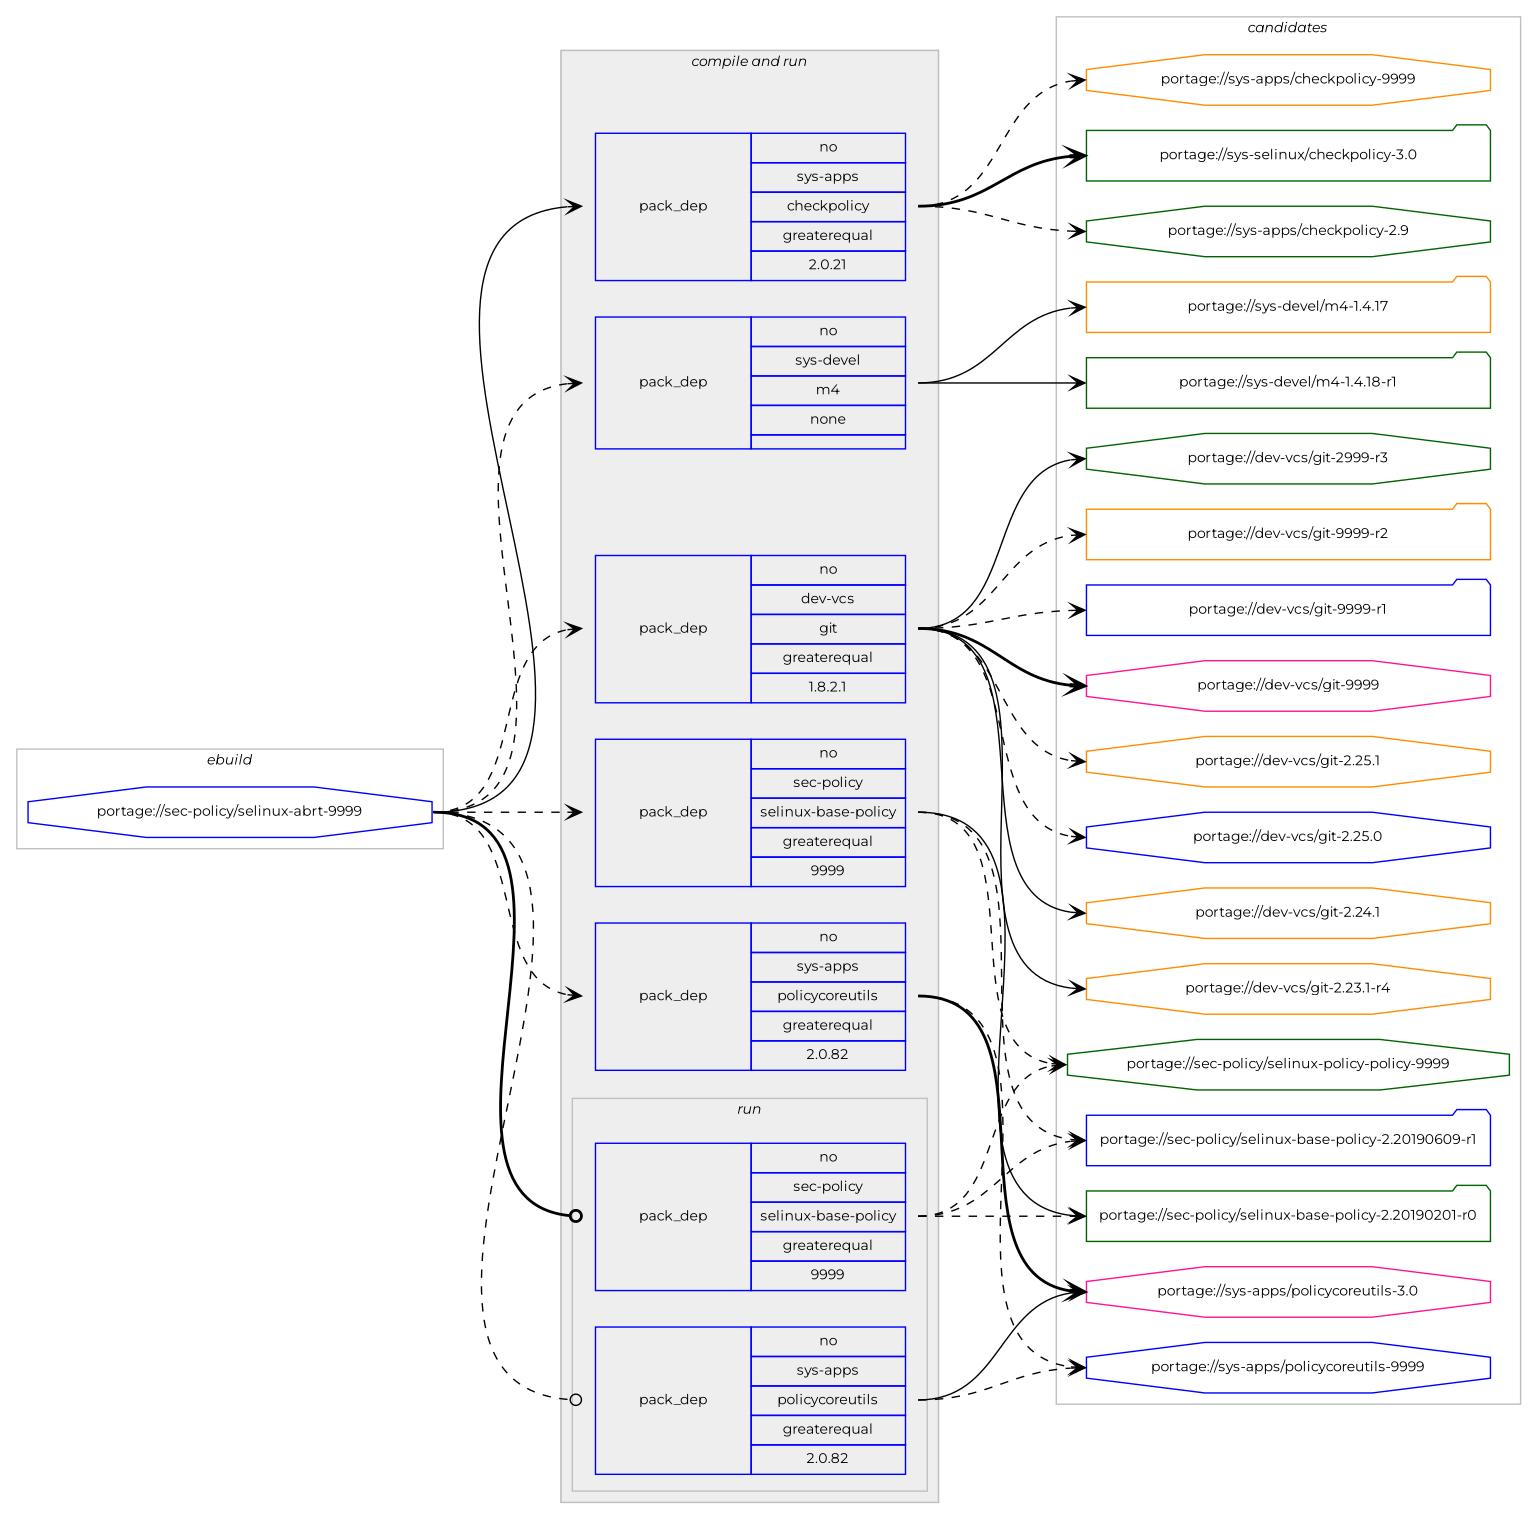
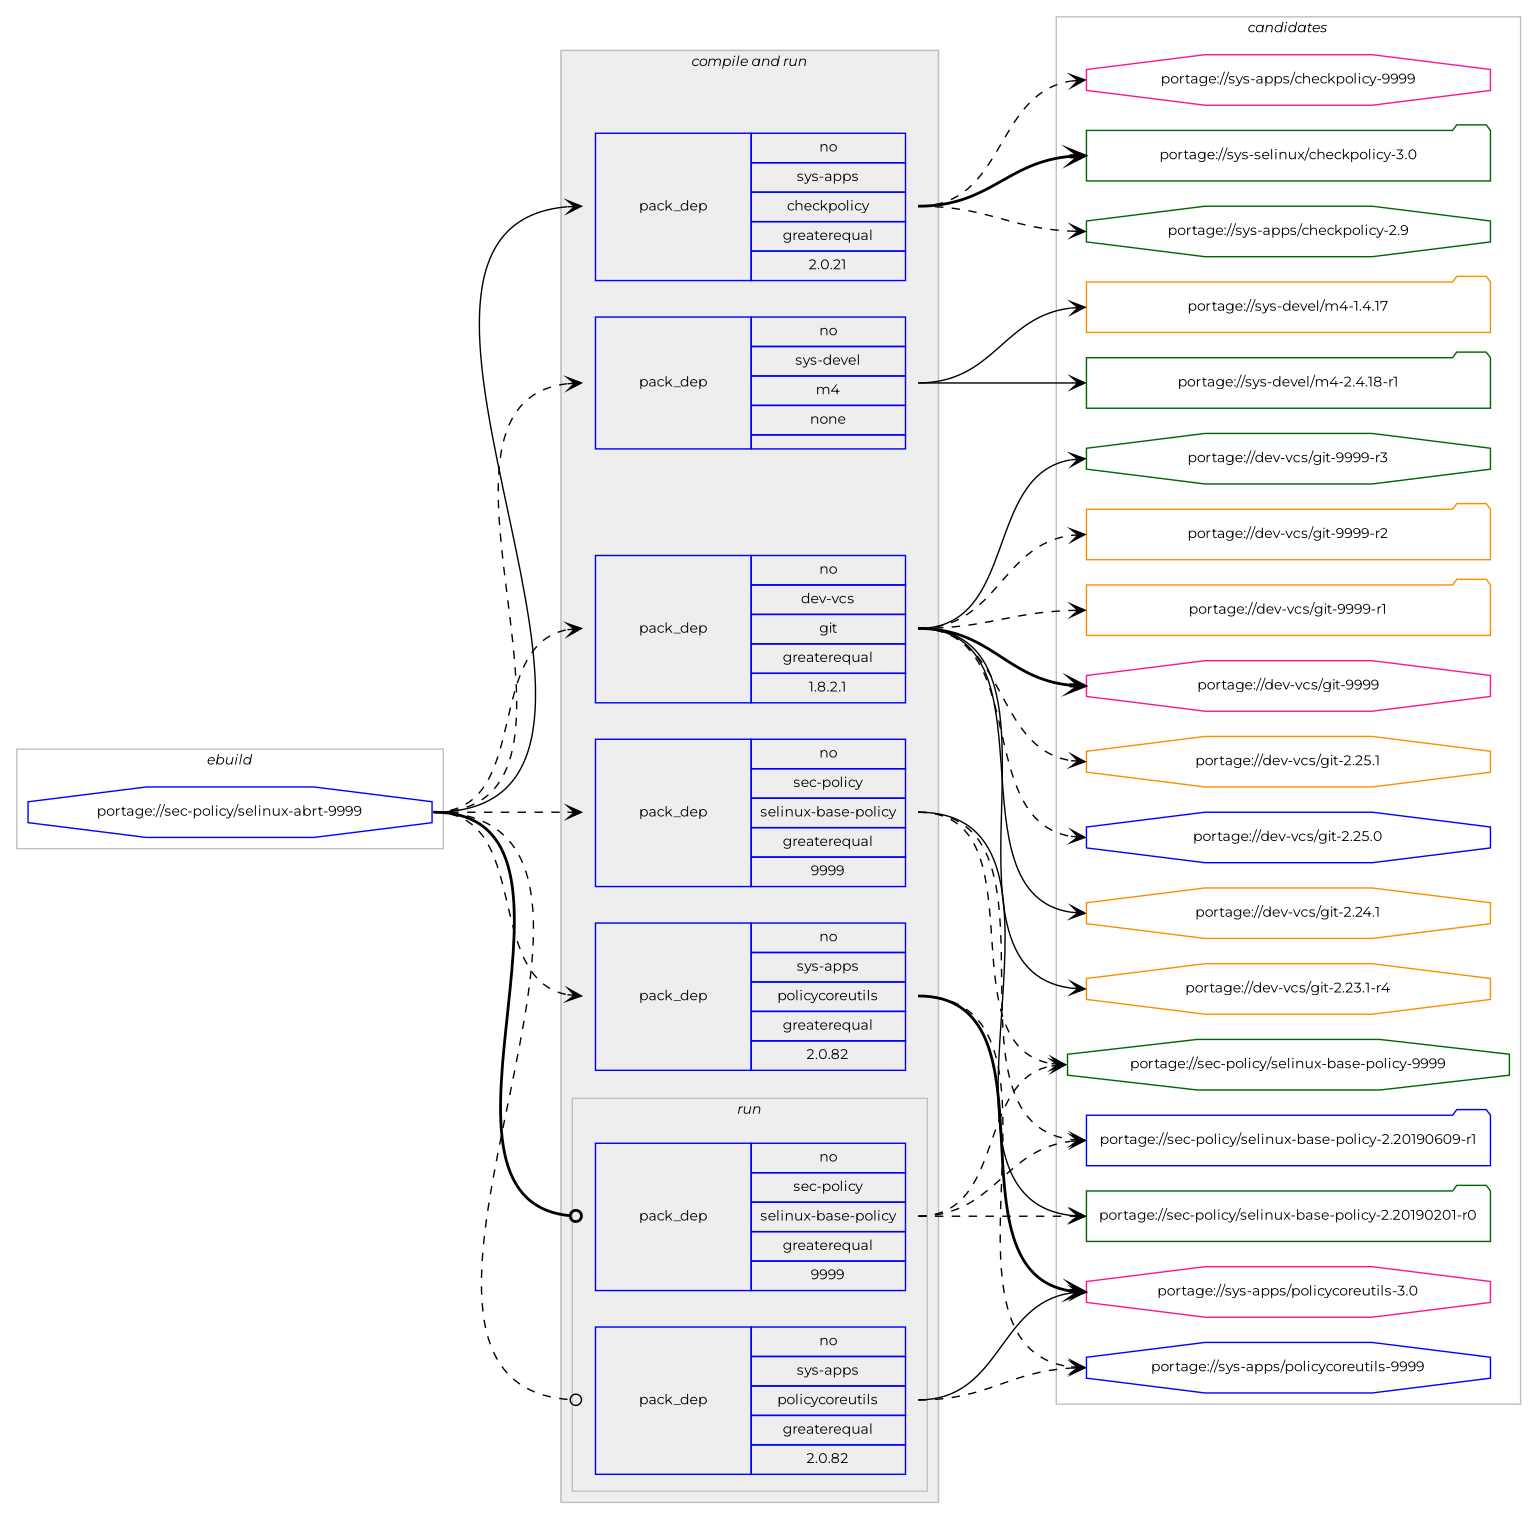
node "portage://sys-apps/checkpolicy-9999": color darkorange -> deeppink
node "portage://sys-devel/m4-1.4.18-r1": label "portage://sys-devel/m4-1.4.18-r1" -> "portage://sys-devel/m4-2.4.18-r1"
node "portage://dev-vcs/git-2999-r3": label "portage://dev-vcs/git-2999-r3" -> "portage://dev-vcs/git-9999-r3"
node "portage://dev-vcs/git-9999-r1": color blue -> darkorange
node "portage://sec-policy/selinux-policy-policy-9999": label "portage://sec-policy/selinux-policy-policy-9999" -> "portage://sec-policy/selinux-base-policy-9999"
